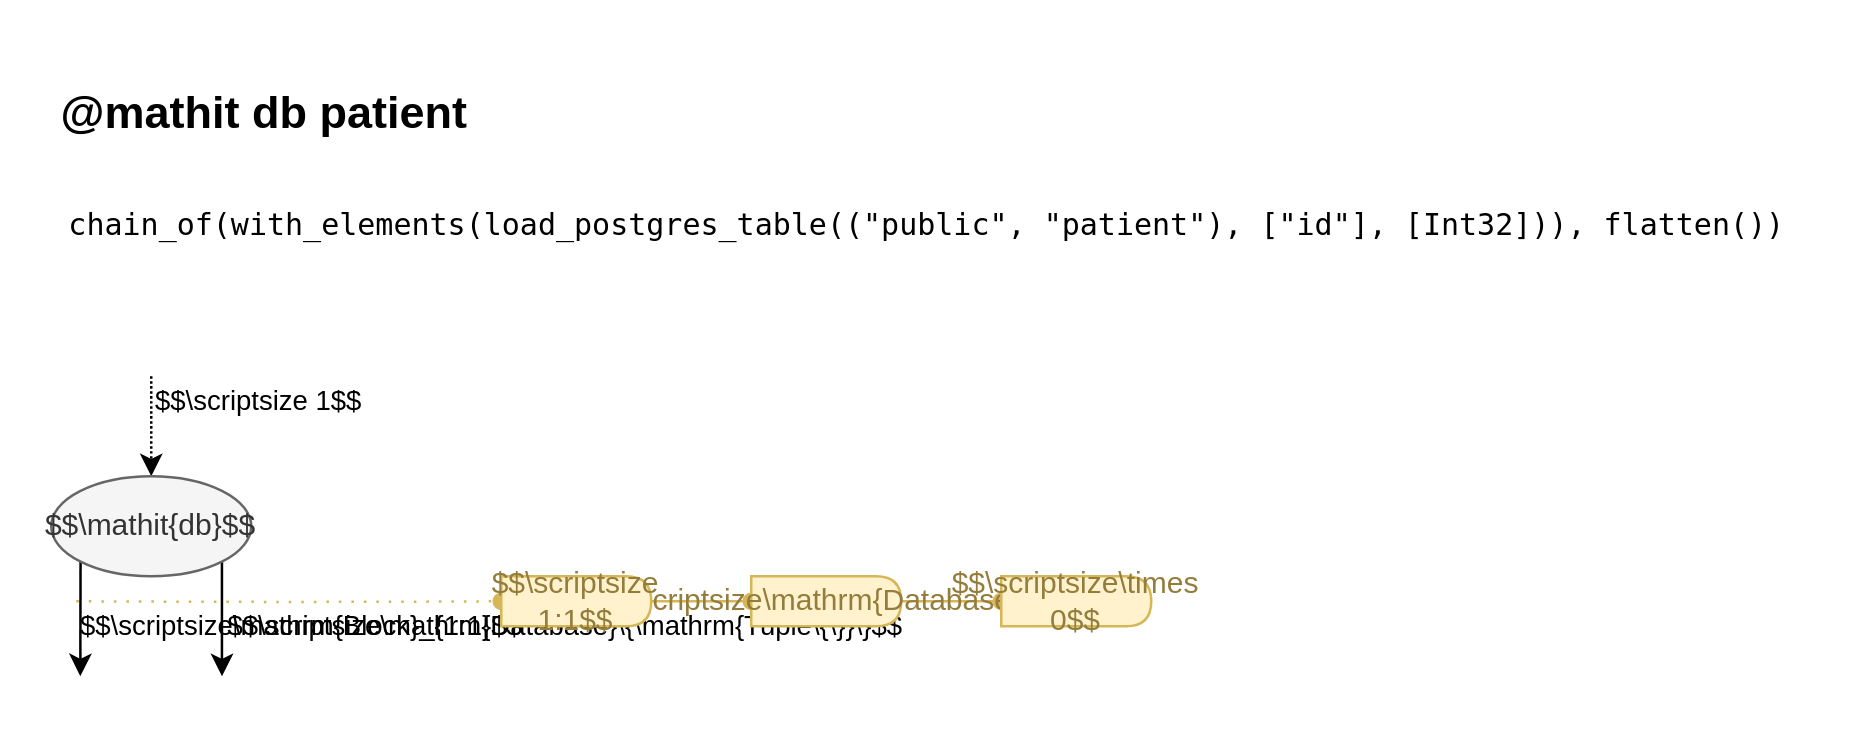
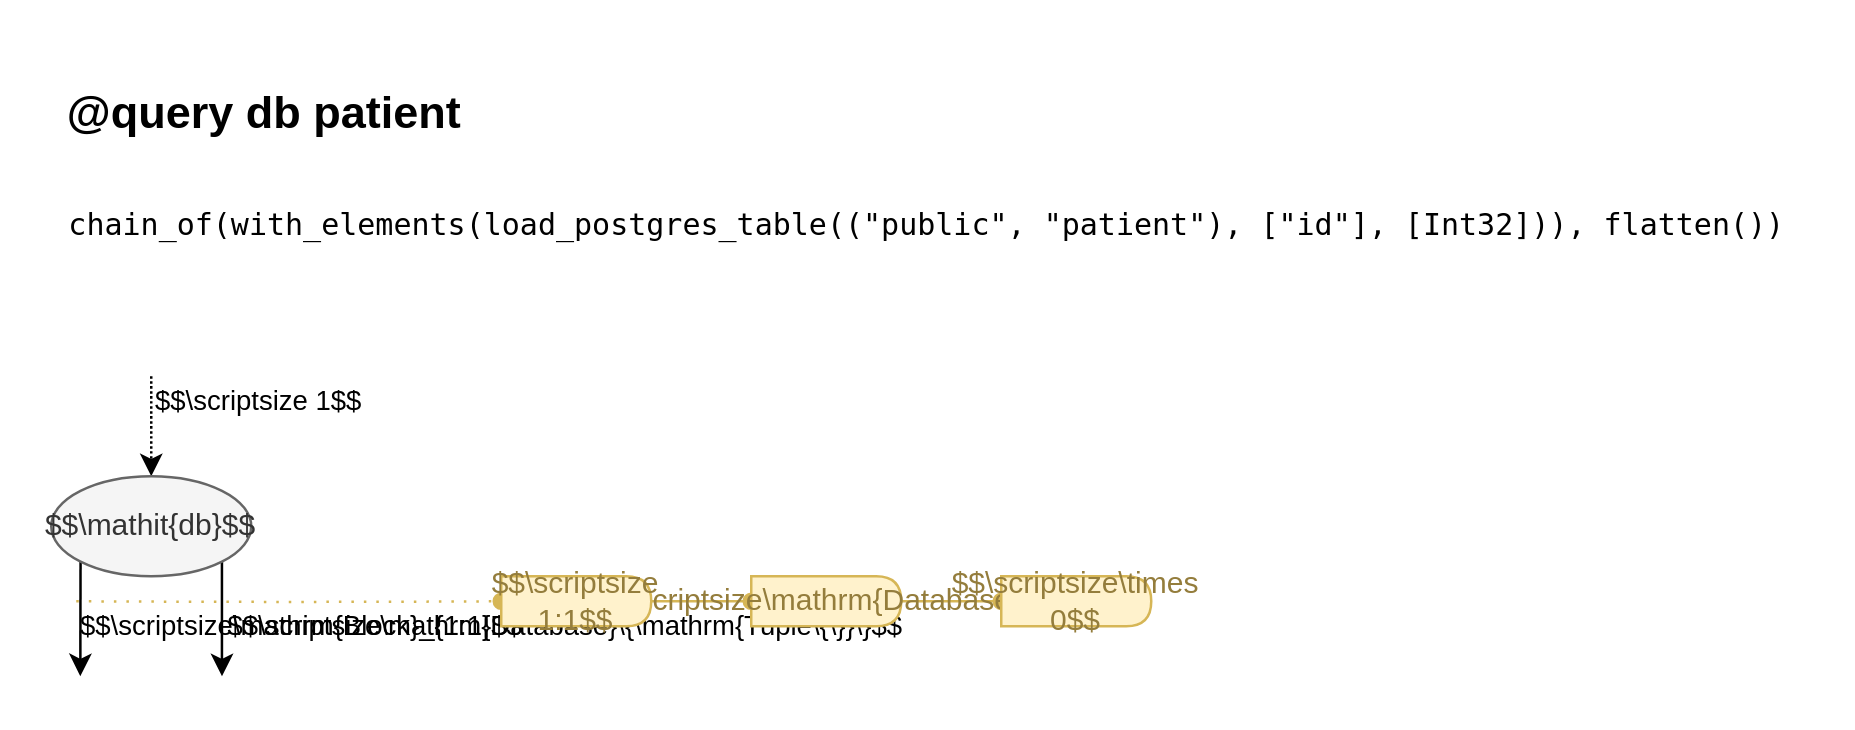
node "@mathit db patient": label "@mathit db patient" -> "@query db patient"
